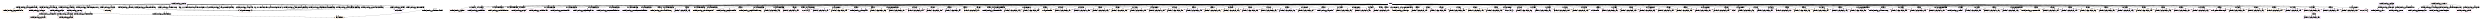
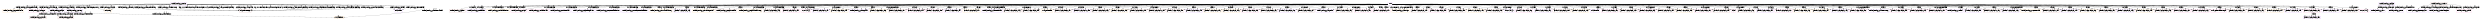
node "fae:dateTime": label "fae:dateTime" -> "xsd:dateTime"
